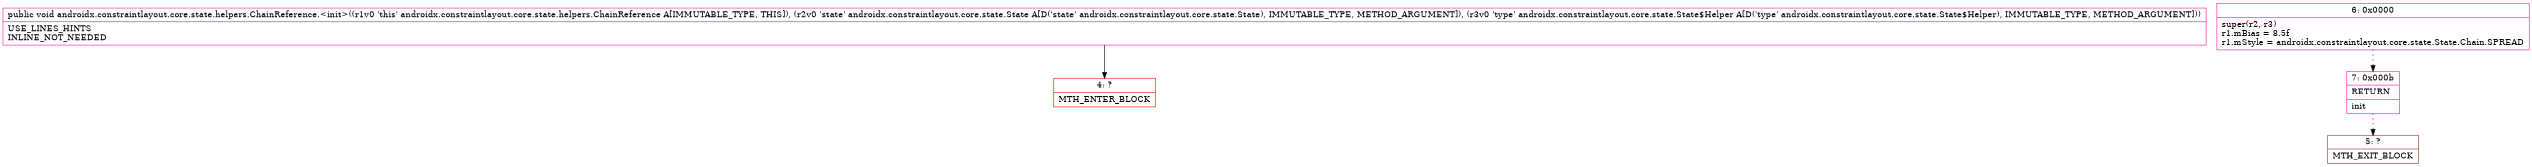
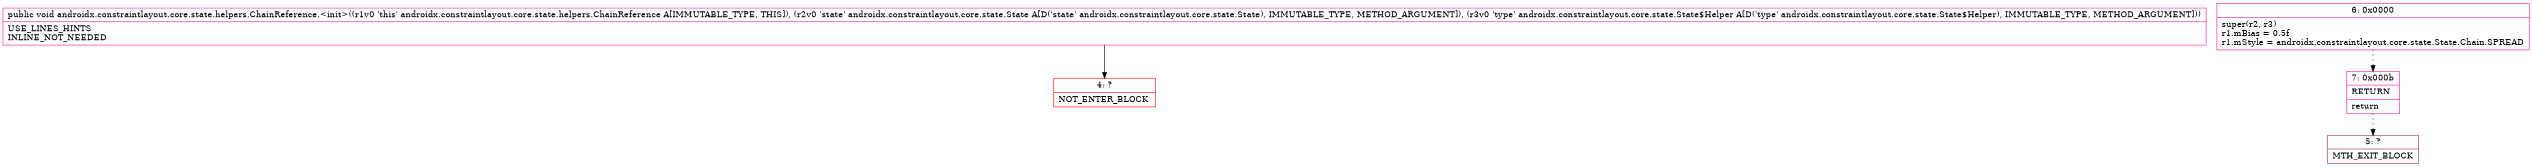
node "6: 0x0000": text "r1.mBias = 8.5f" -> "r1.mBias = 0.5f"
node "4: ?": text "MTH_ENTER_BLOCK" -> "NOT_ENTER_BLOCK"
node "7: 0x000b": text "init" -> "return"
